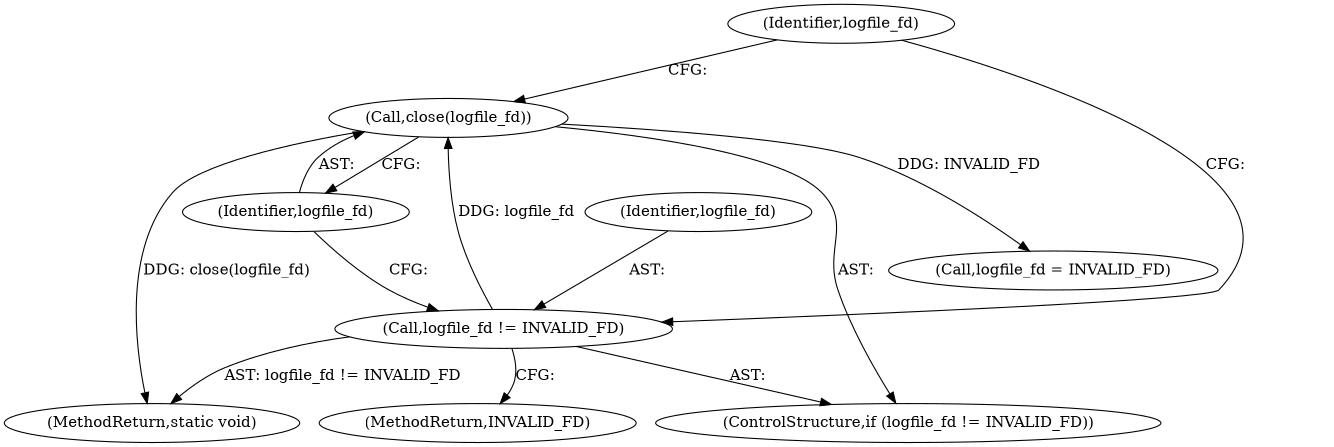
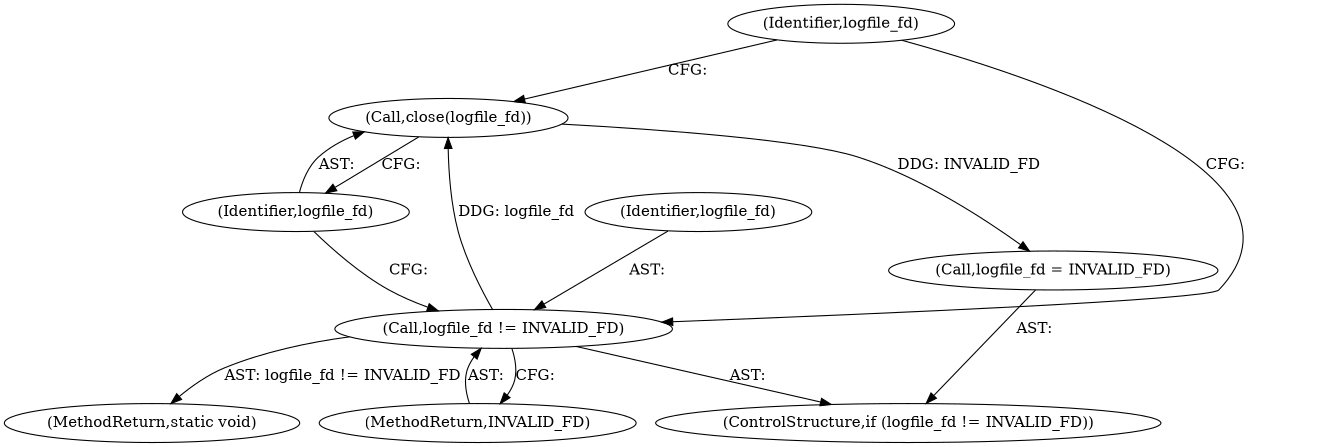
edge "(Call,close(logfile_fd))" -> "(ControlStructure,if (logfile_fd != INVALID_FD))": now "(Call,logfile_fd = INVALID_FD)" -> "(ControlStructure,if (logfile_fd != INVALID_FD))"
edge "(Call,close(logfile_fd))" -> "(MethodReturn,static void)": removed, label "DDG: close(logfile_fd)"
edge "(MethodReturn,INVALID_FD)" -> "(Call,logfile_fd != INVALID_FD)": added, label "AST:"
